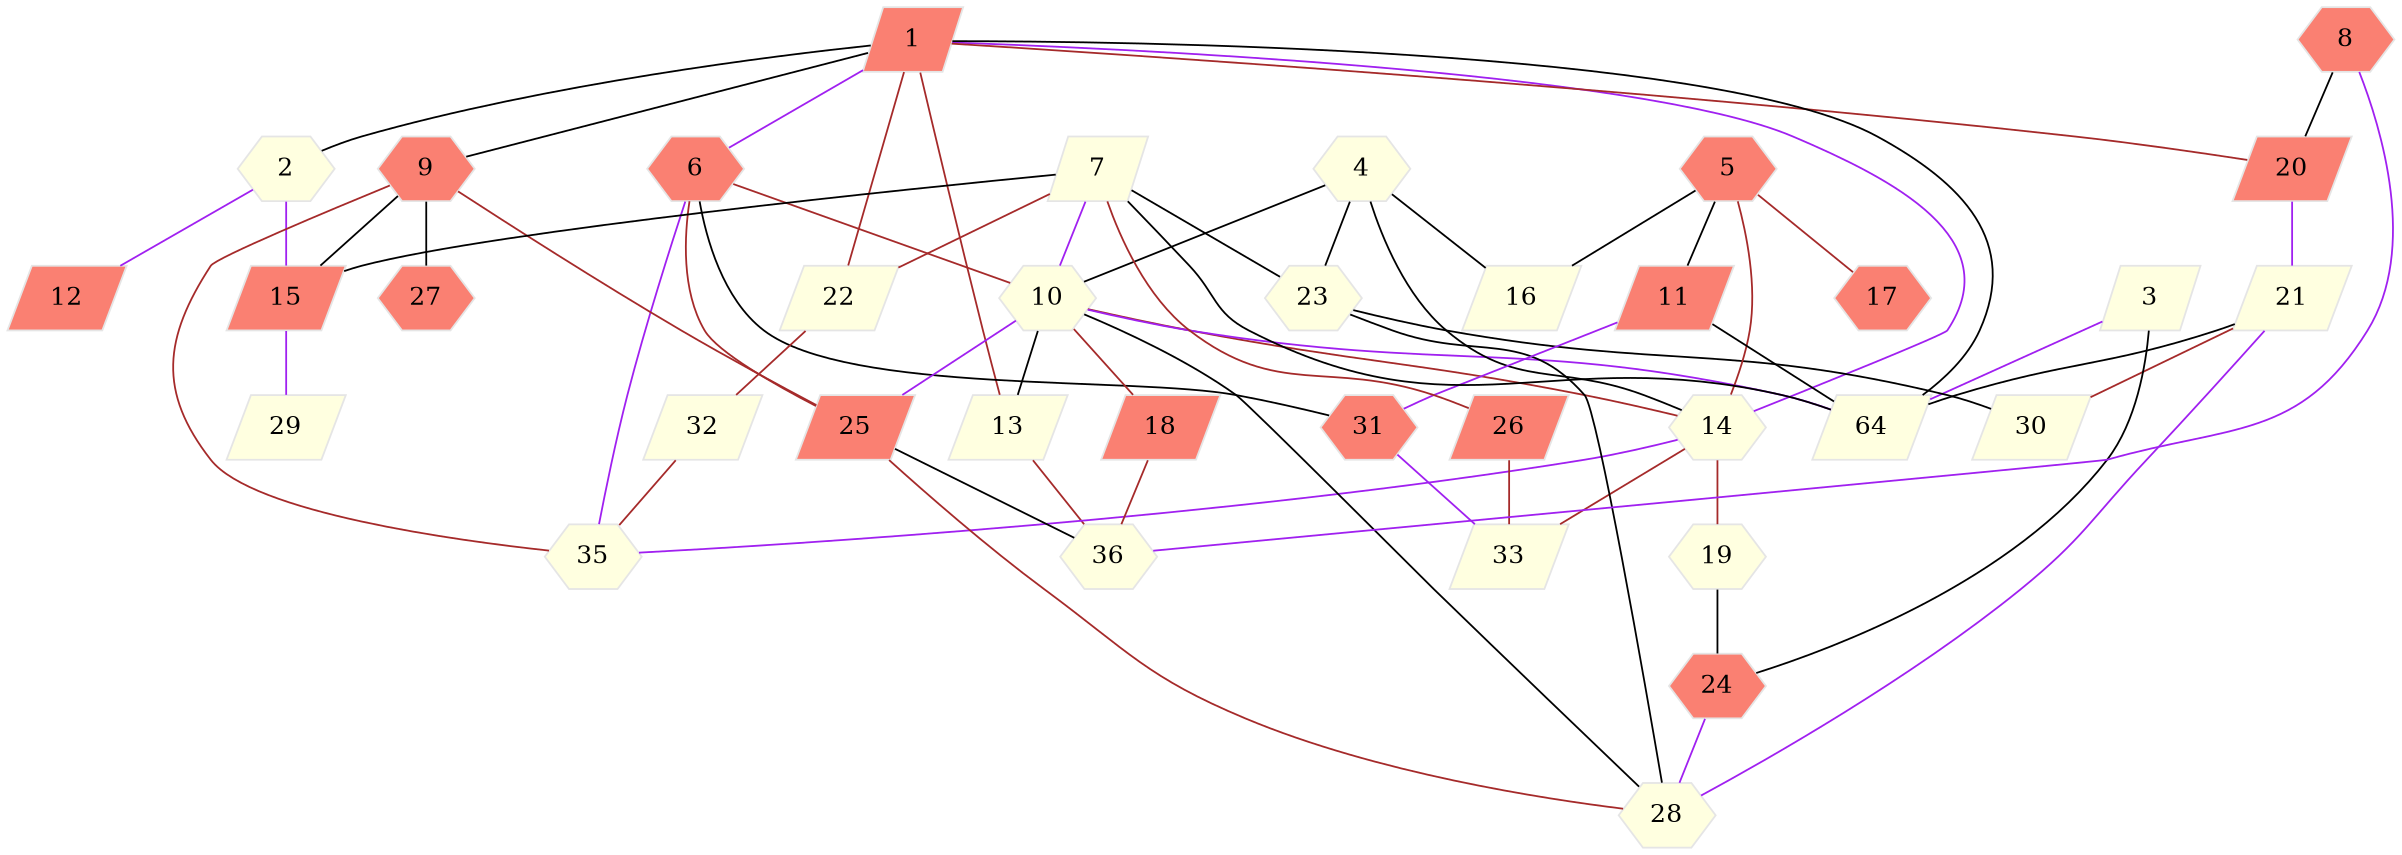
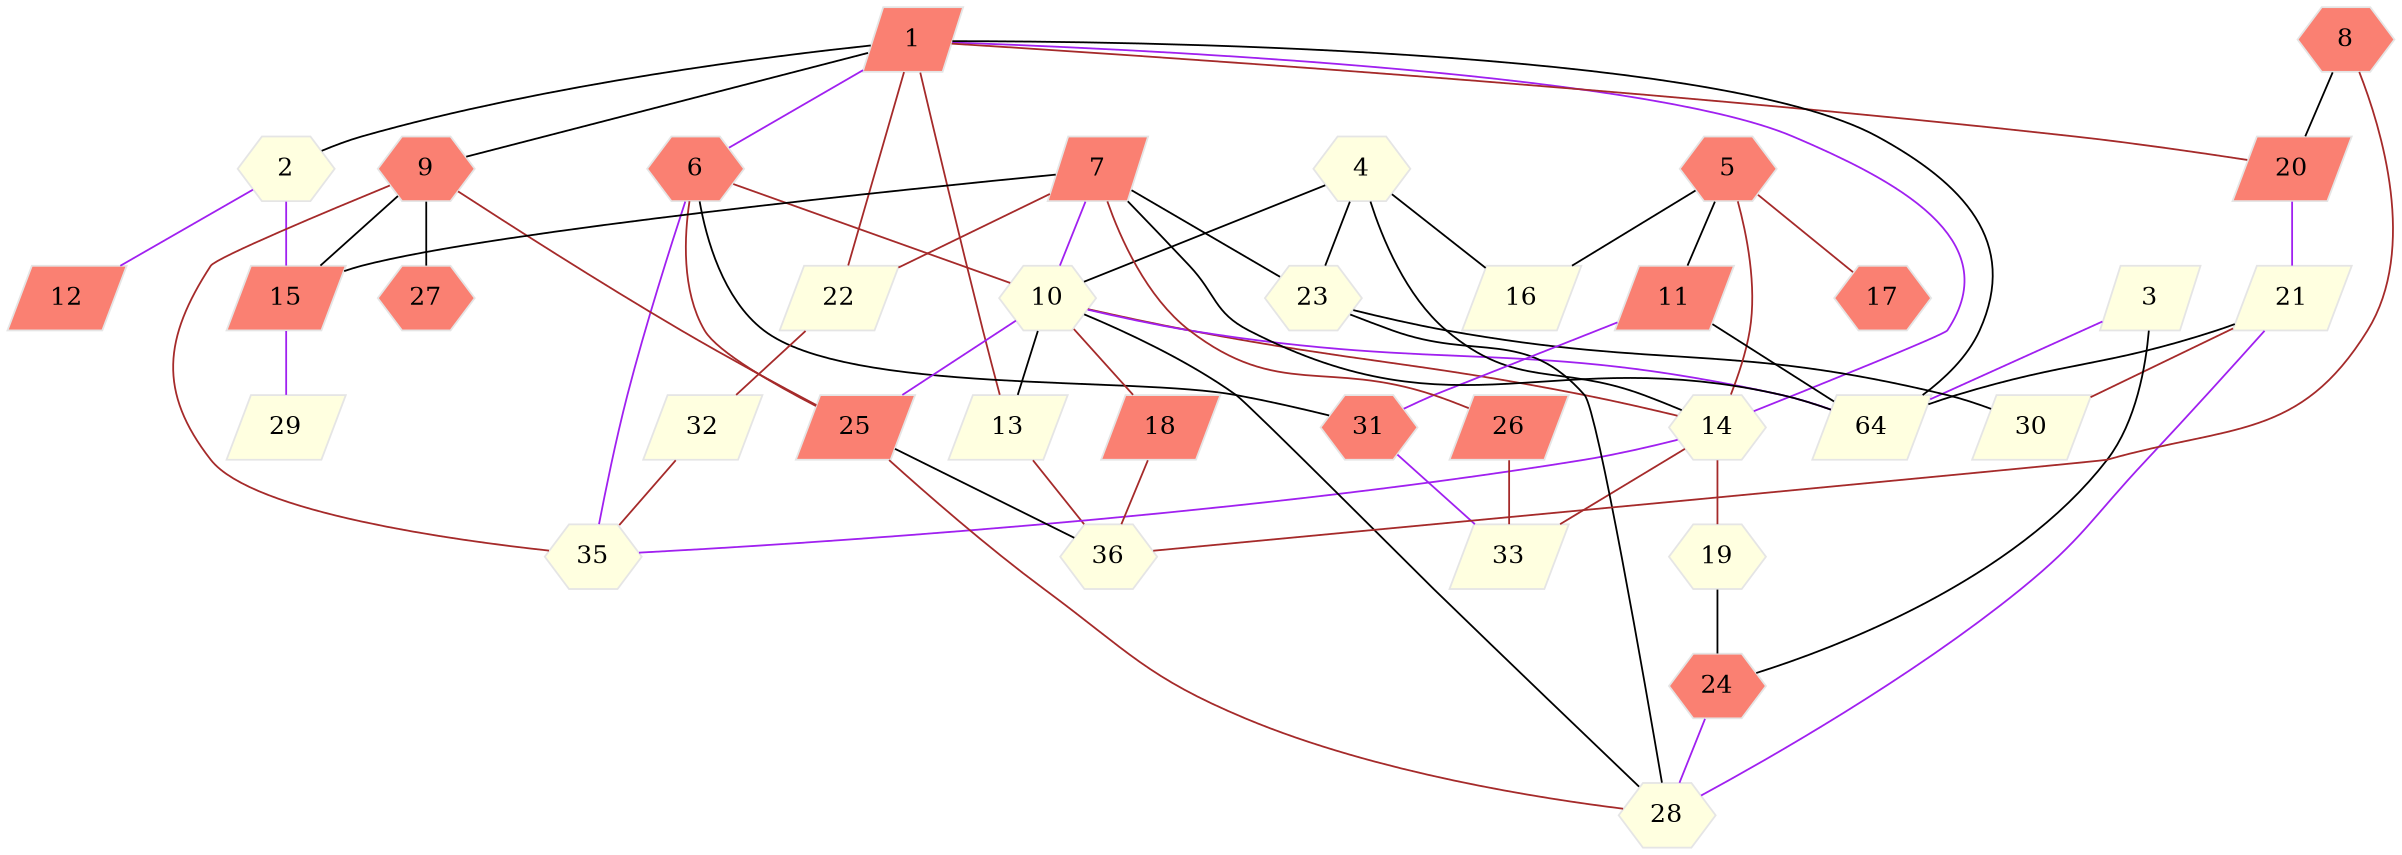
node "7": fillcolor lightyellow -> salmon
edge "8" -- "36": color purple -> brown
